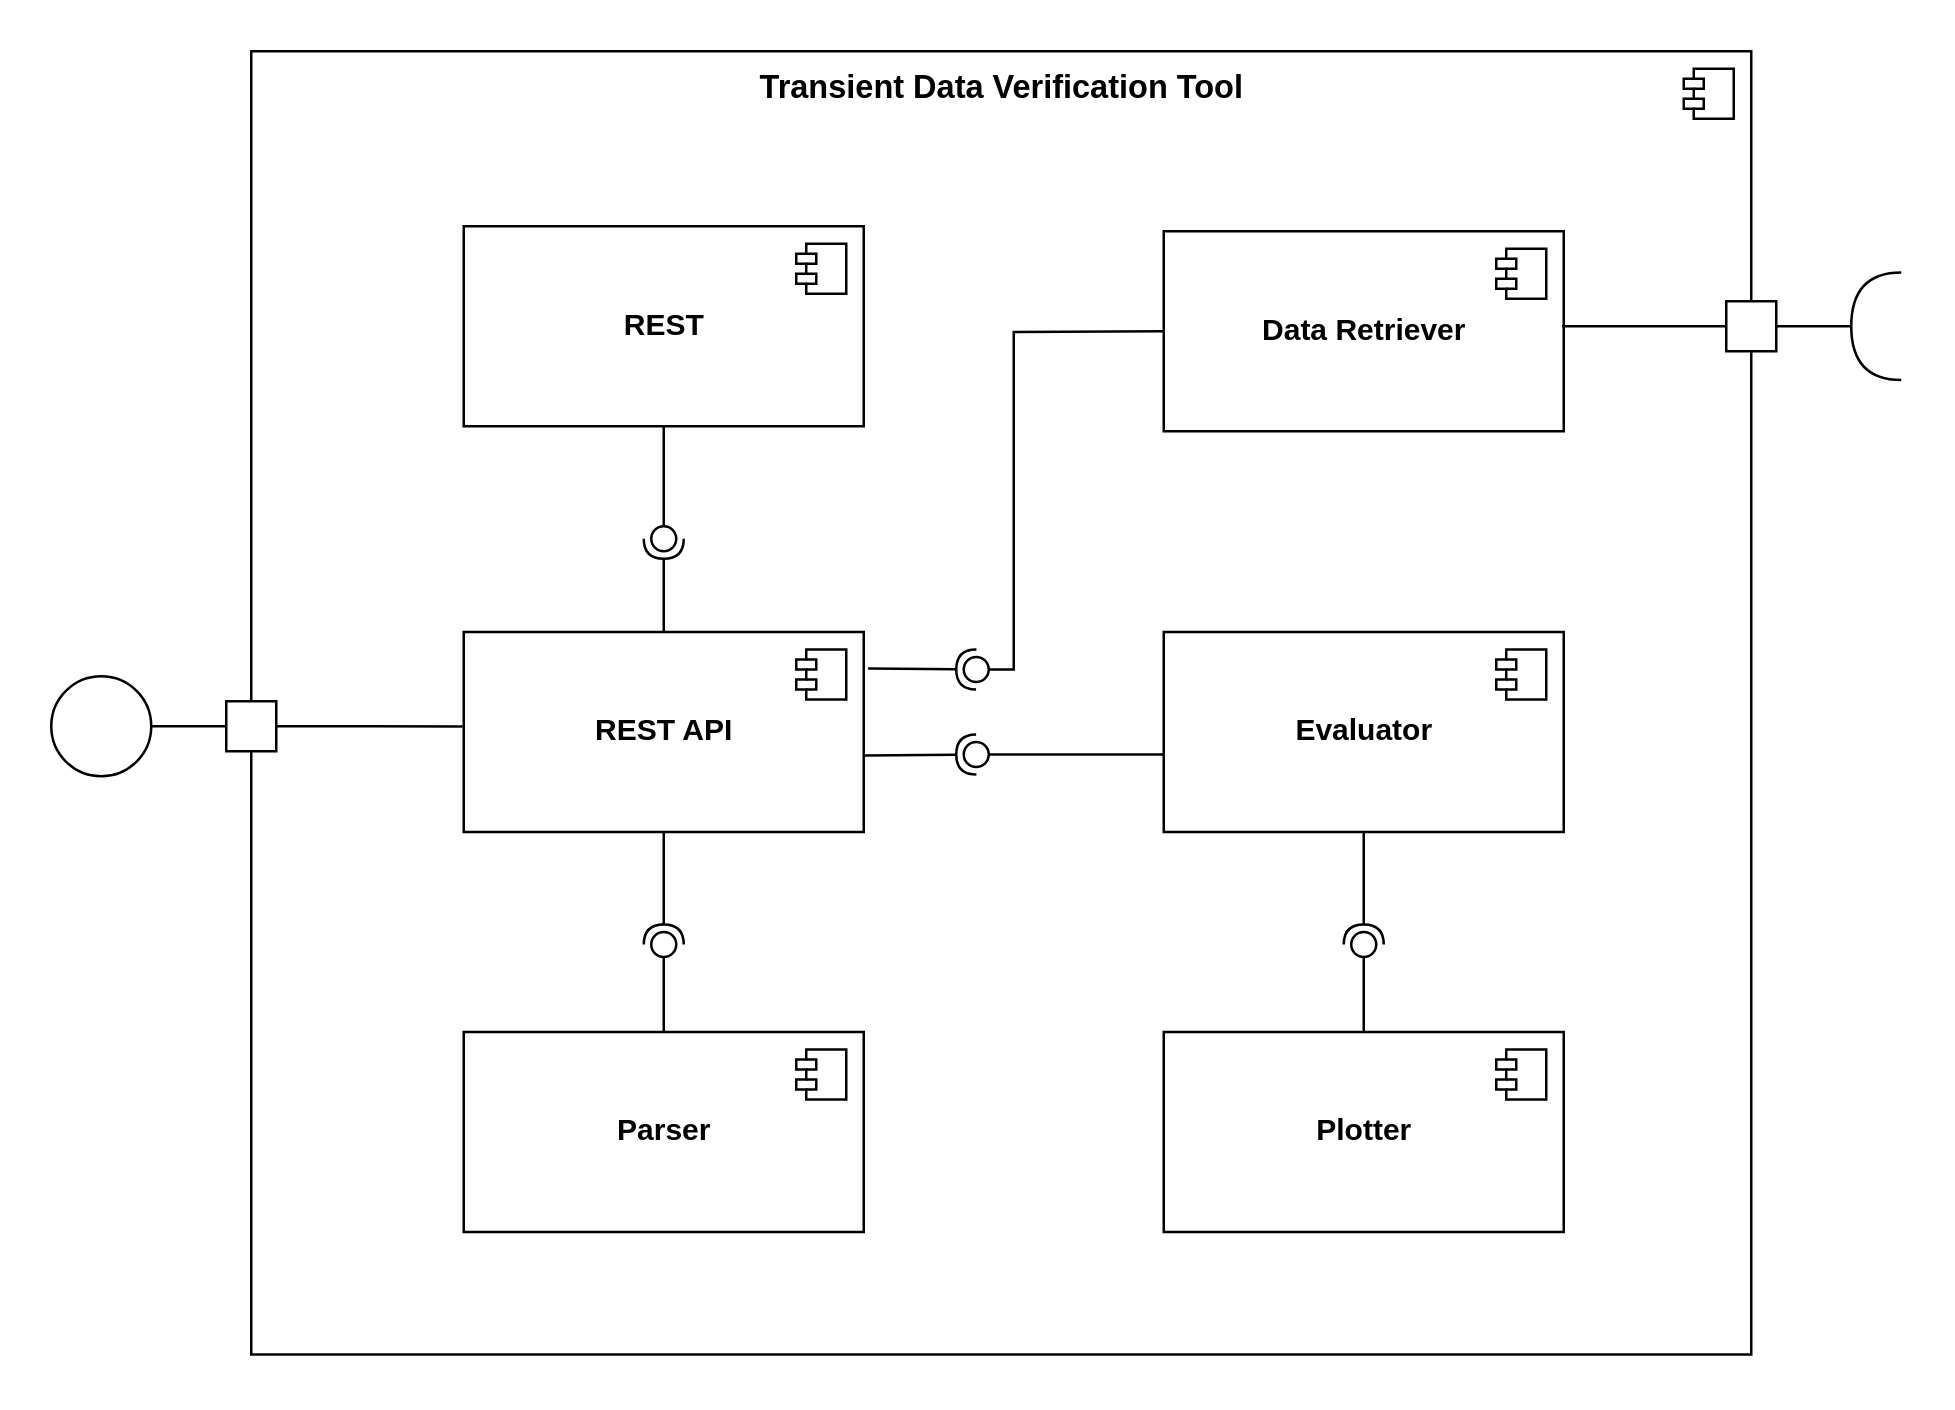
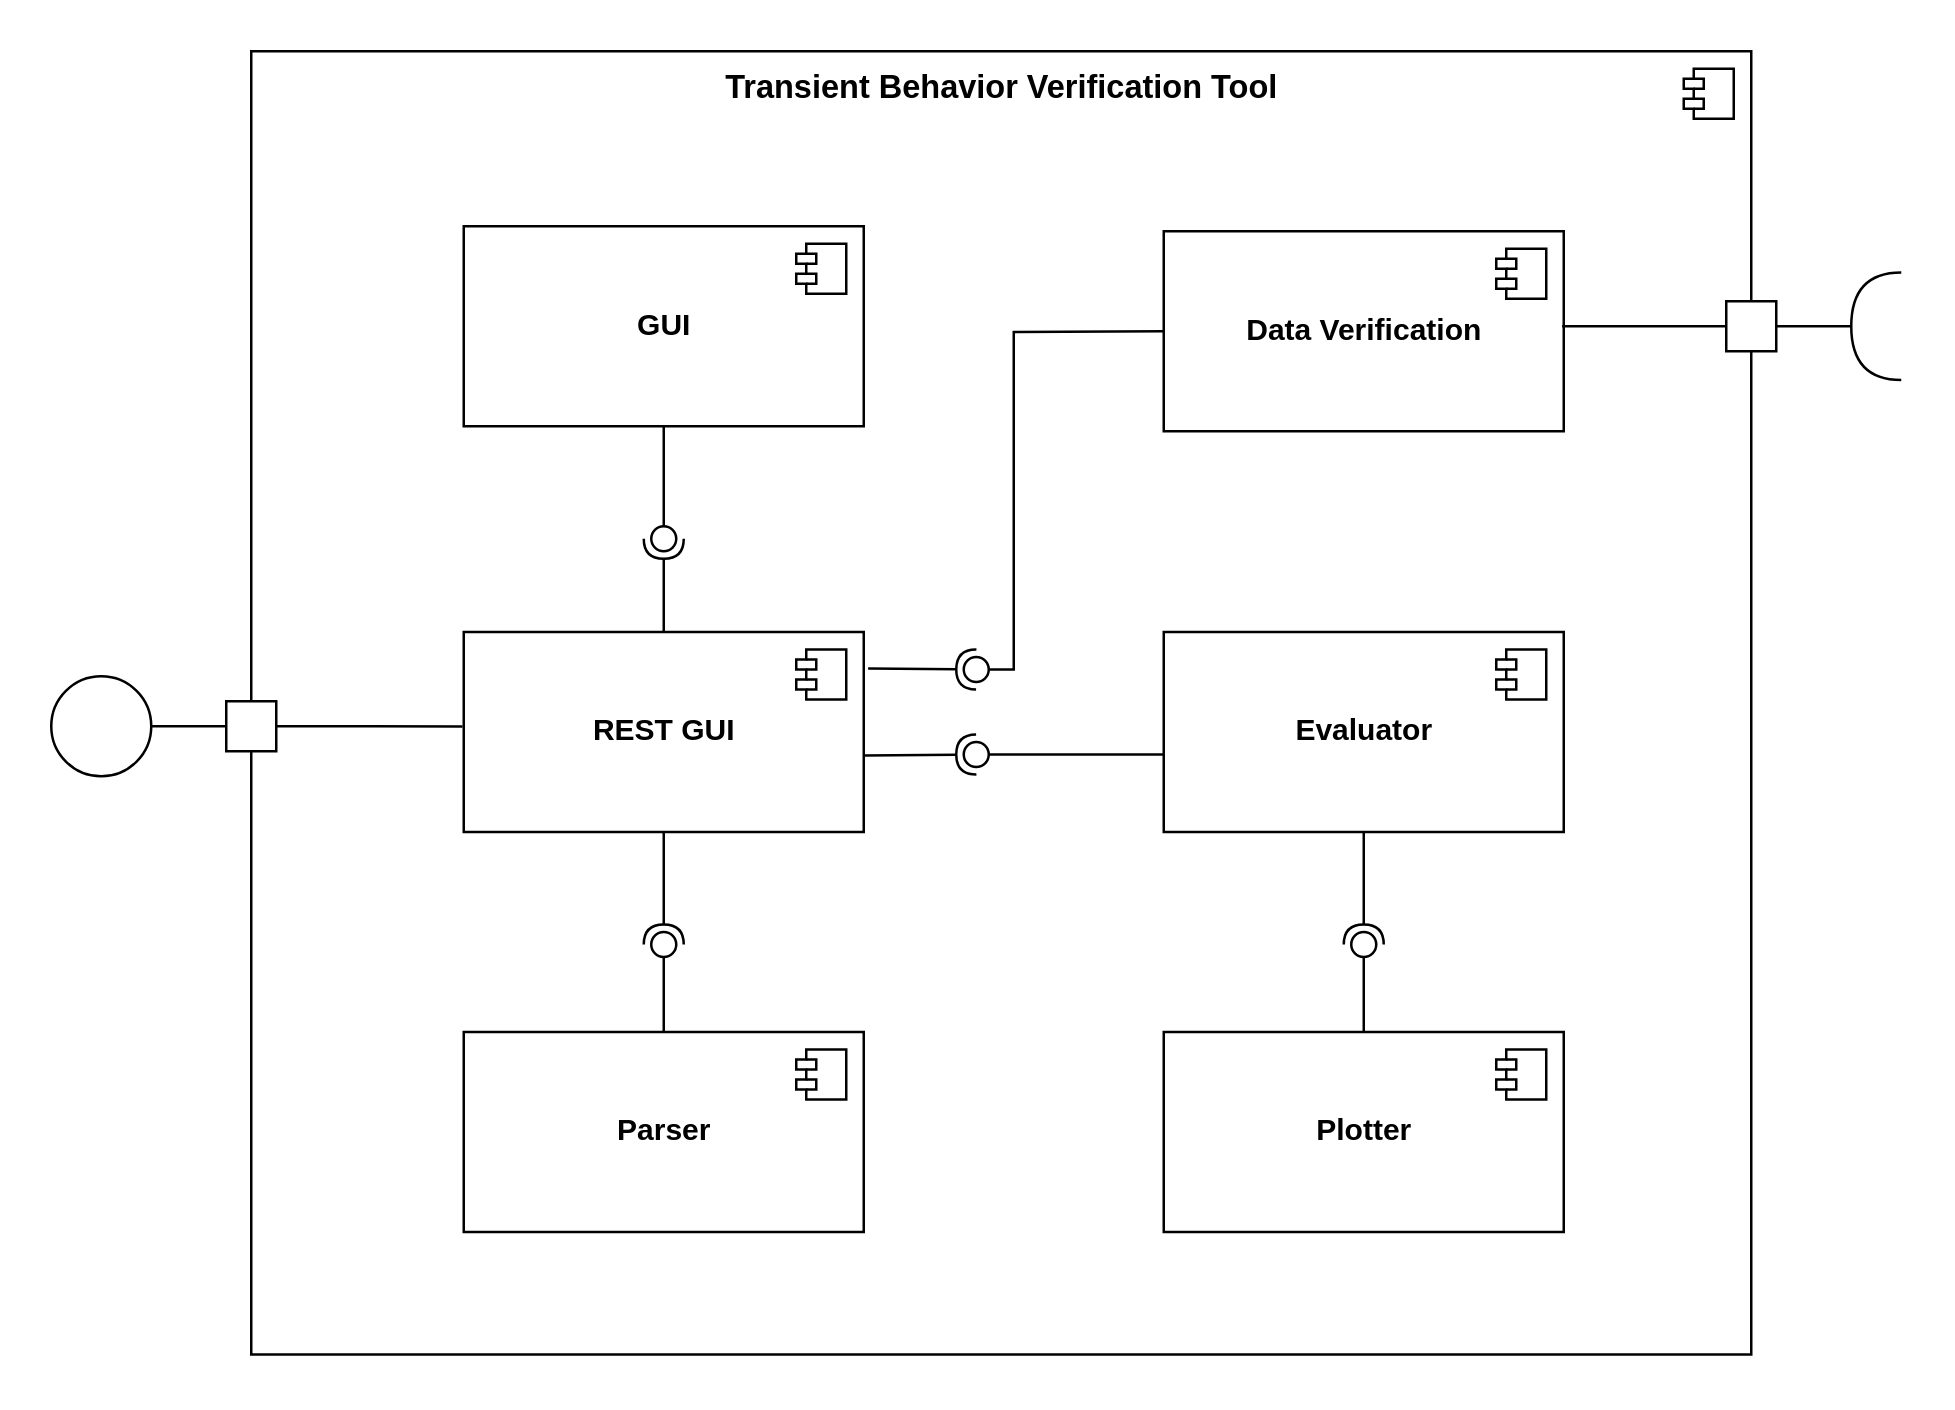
node "Transient Data Verification Tool": label "Transient Data Verification Tool" -> "Transient Behavior Verification Tool"
node "REST": label "REST" -> "GUI"
node "Data Retriever": label "Data Retriever" -> "Data Verification"
node "REST API": label "REST API" -> "REST GUI"
